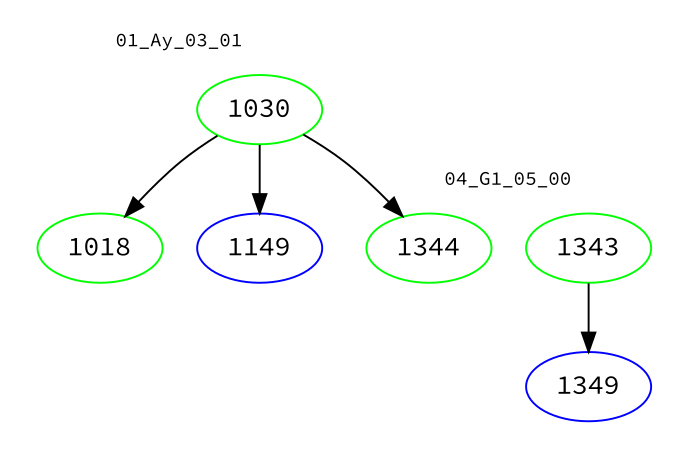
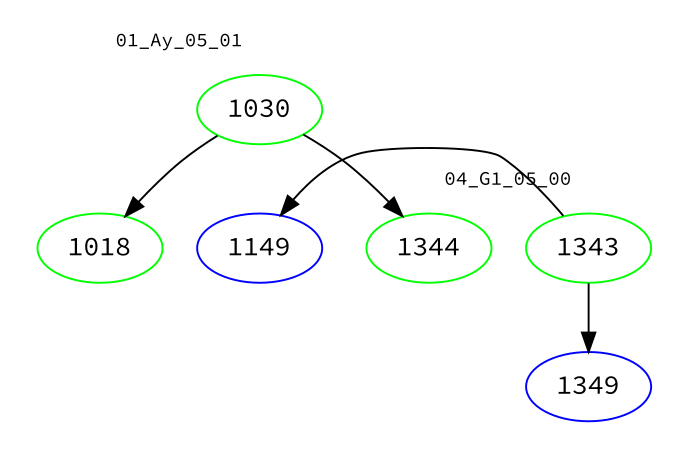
cluster "01_Ay_03_01": label "01_Ay_03_01" -> "01_Ay_05_01"
edge "1030" -> "1149": now "1343" -> "1149"
